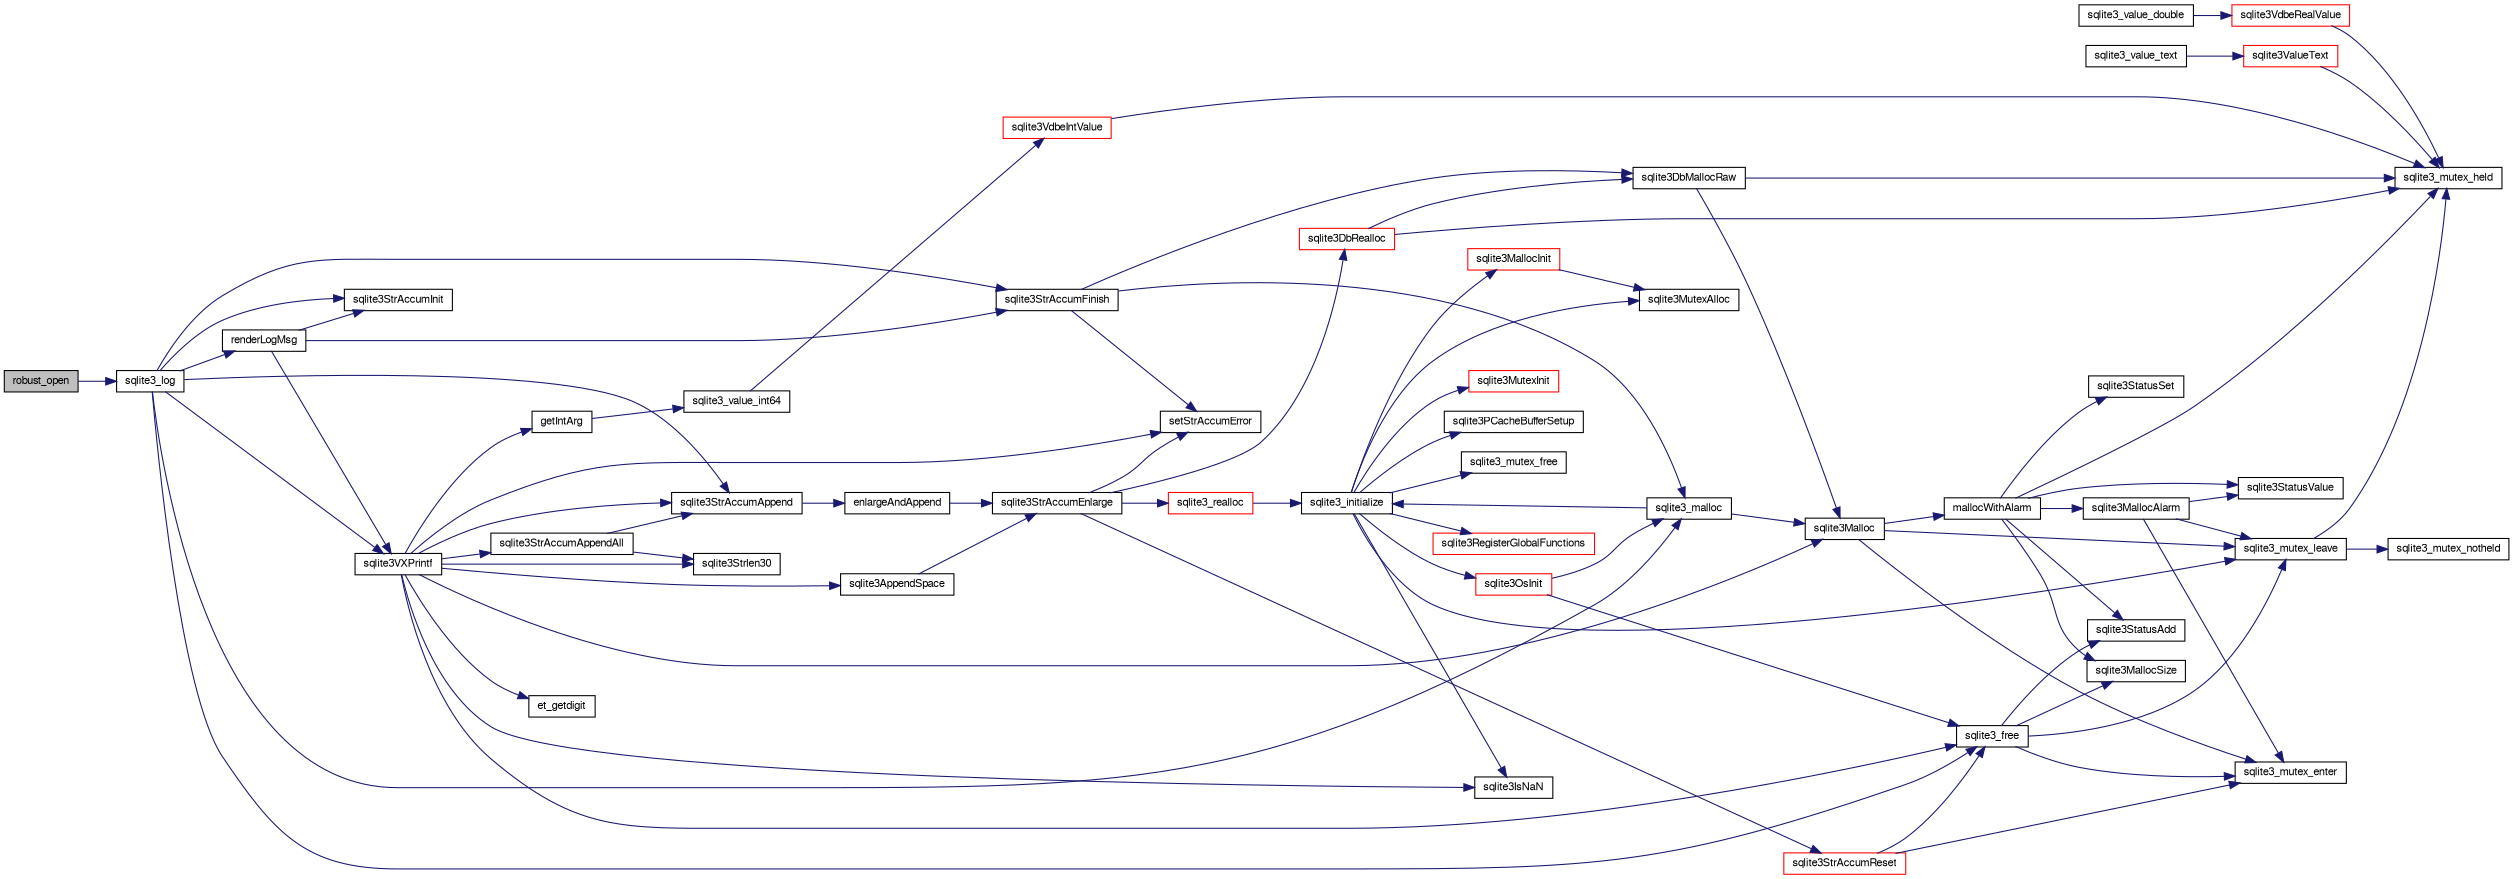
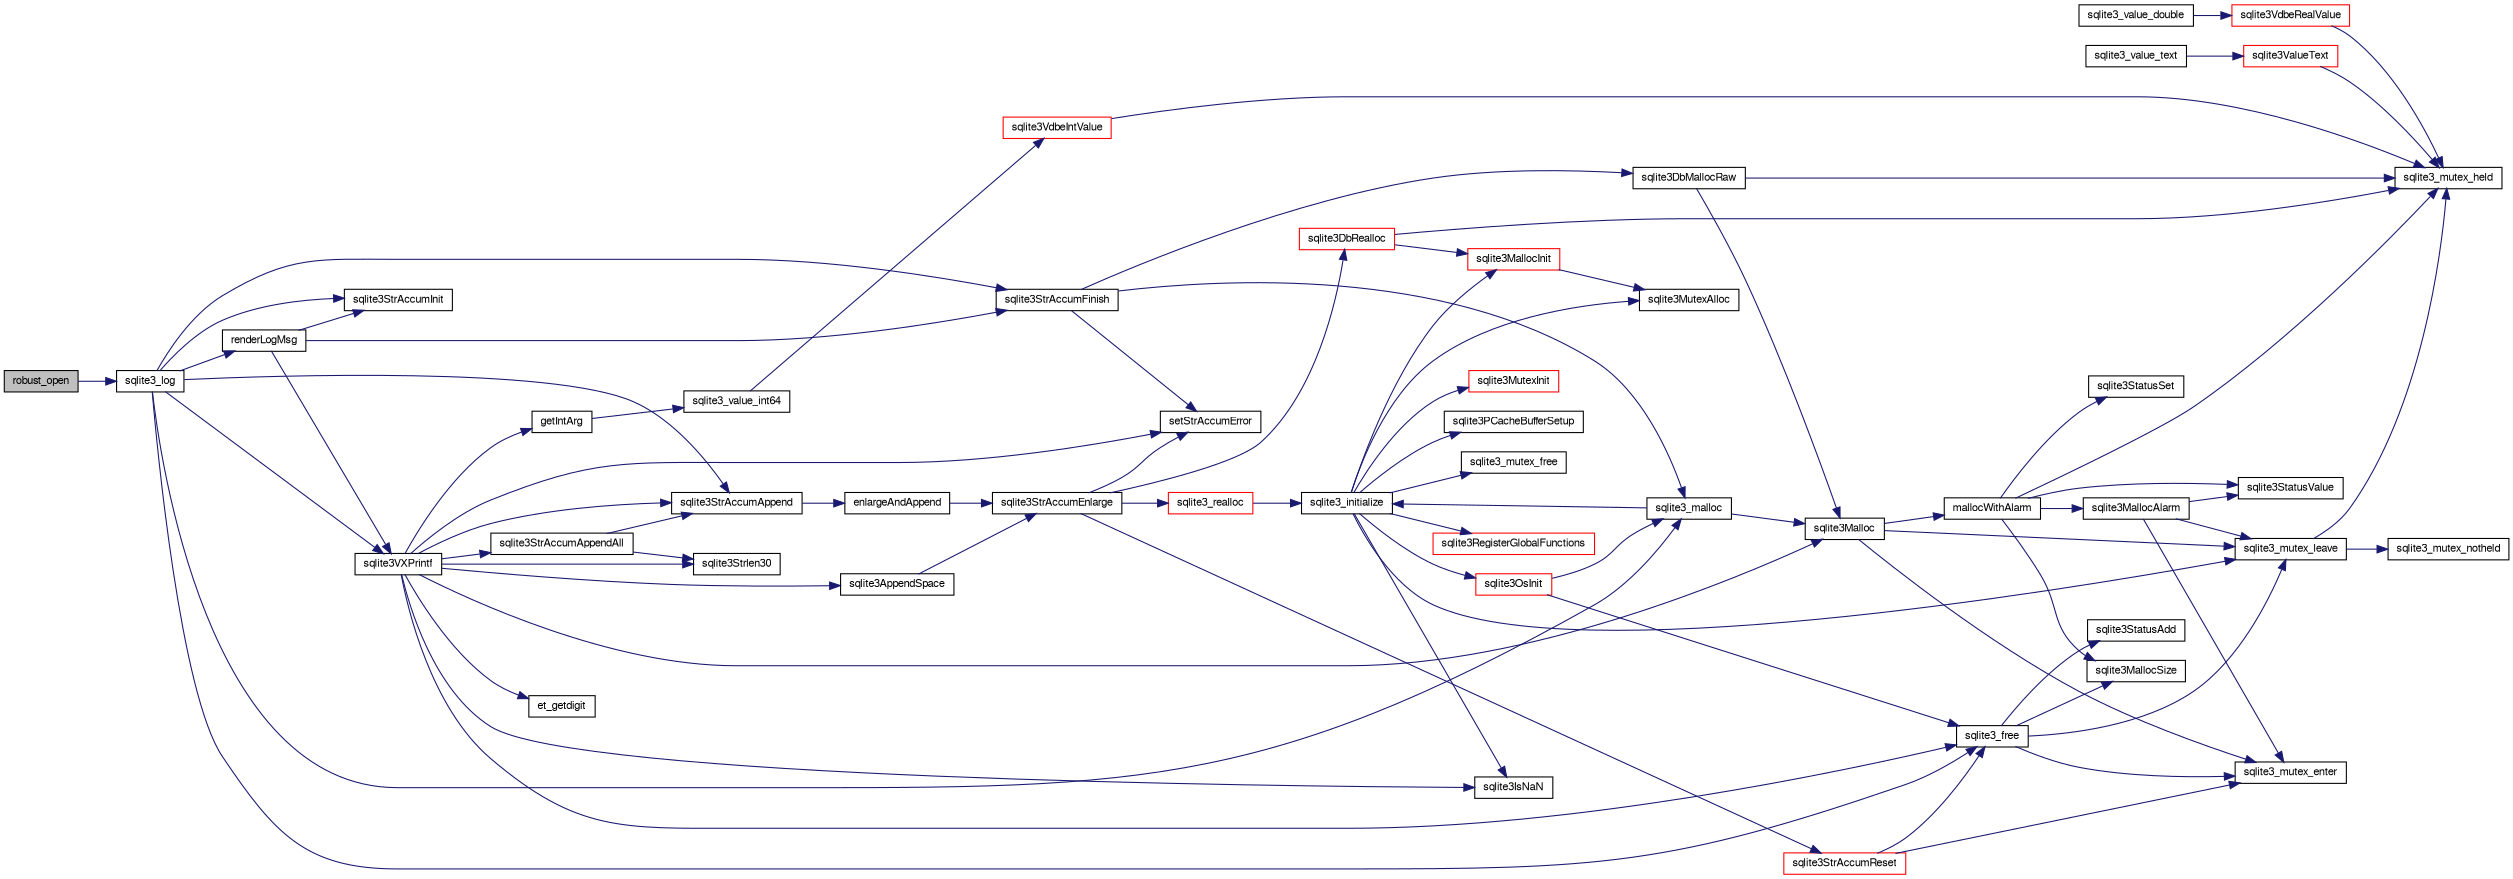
edge "sqlite3DbRealloc" -> "sqlite3DbMallocRaw": now "sqlite3DbRealloc" -> "sqlite3MallocInit"
edge "mallocWithAlarm" -> "sqlite3StatusAdd": removed
